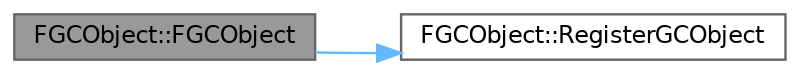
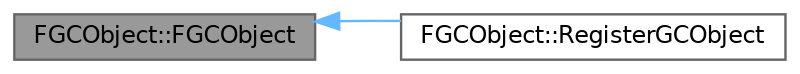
edge "FGCObject::FGCObject" -> "FGCObject::RegisterGCObject": reversed
